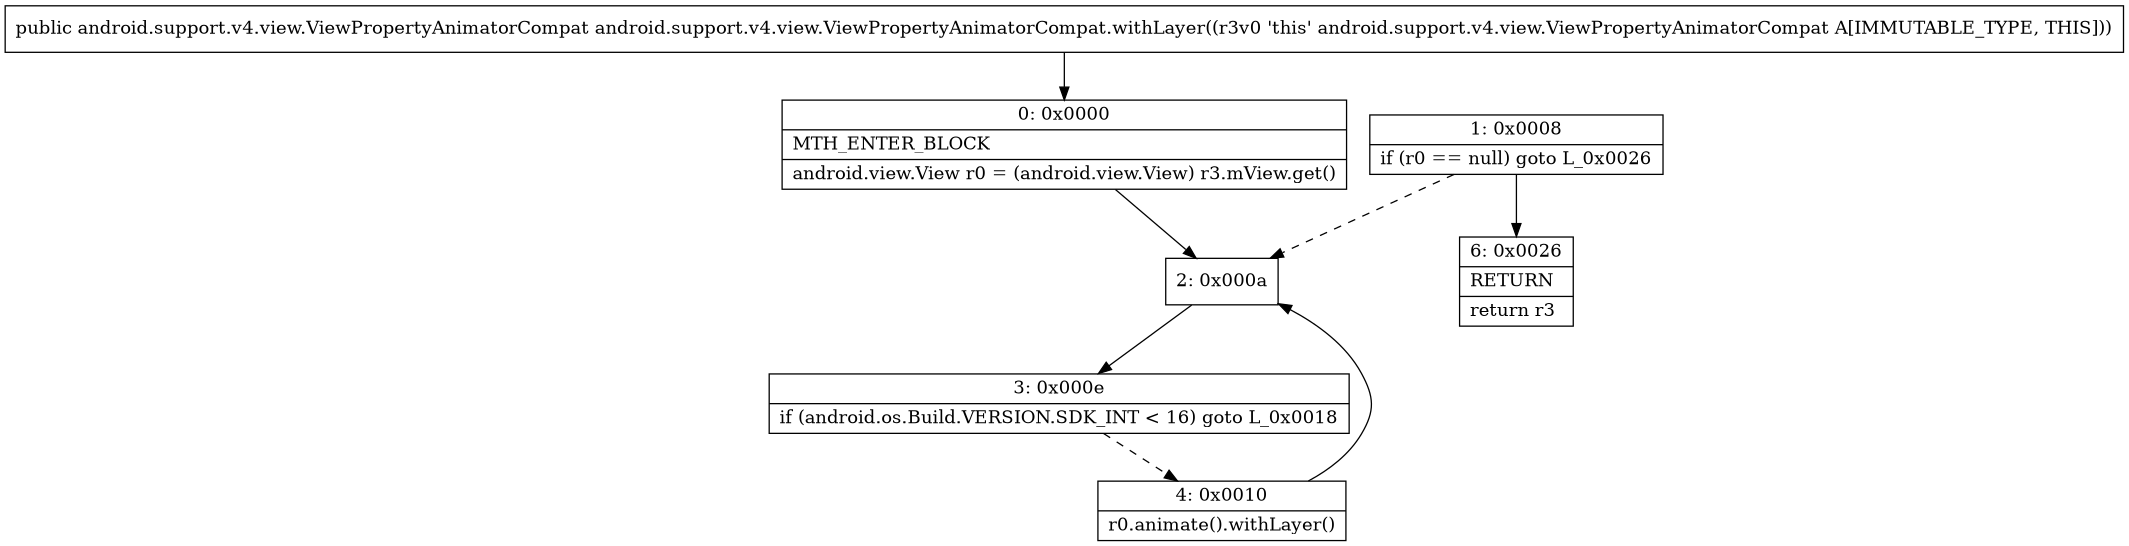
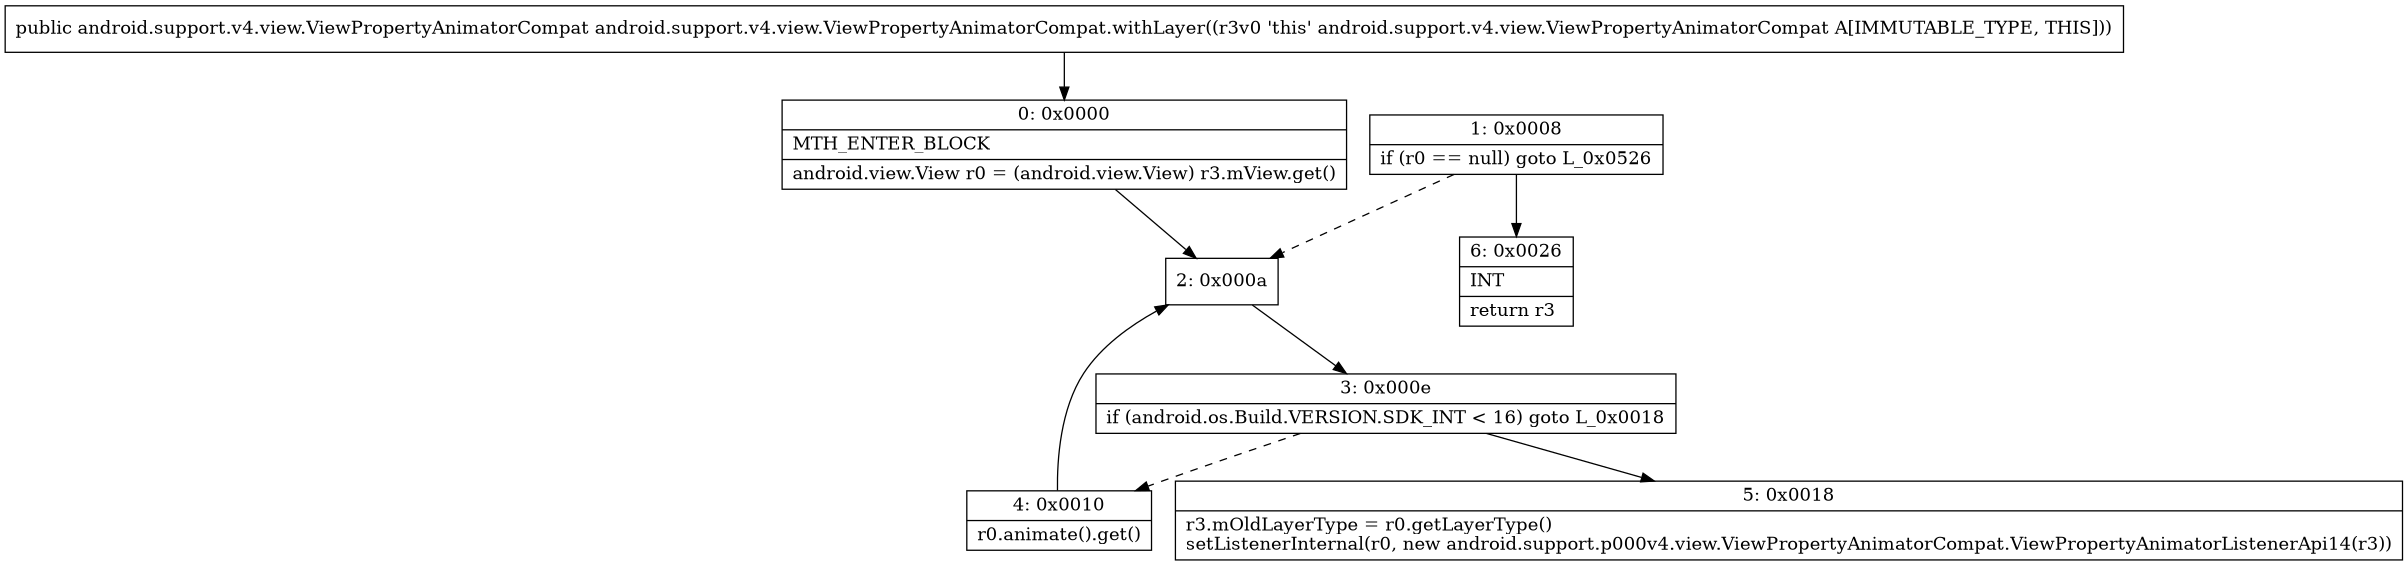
node "1: 0x0008": text "if (r0 == null) goto L_0x0026" -> "if (r0 == null) goto L_0x0526"
node "6: 0x0026": text "RETURN" -> "INT"
node "5: 0x0018": added
node "4: 0x0010": text "r0.animate().withLayer()" -> "r0.animate().get()"
